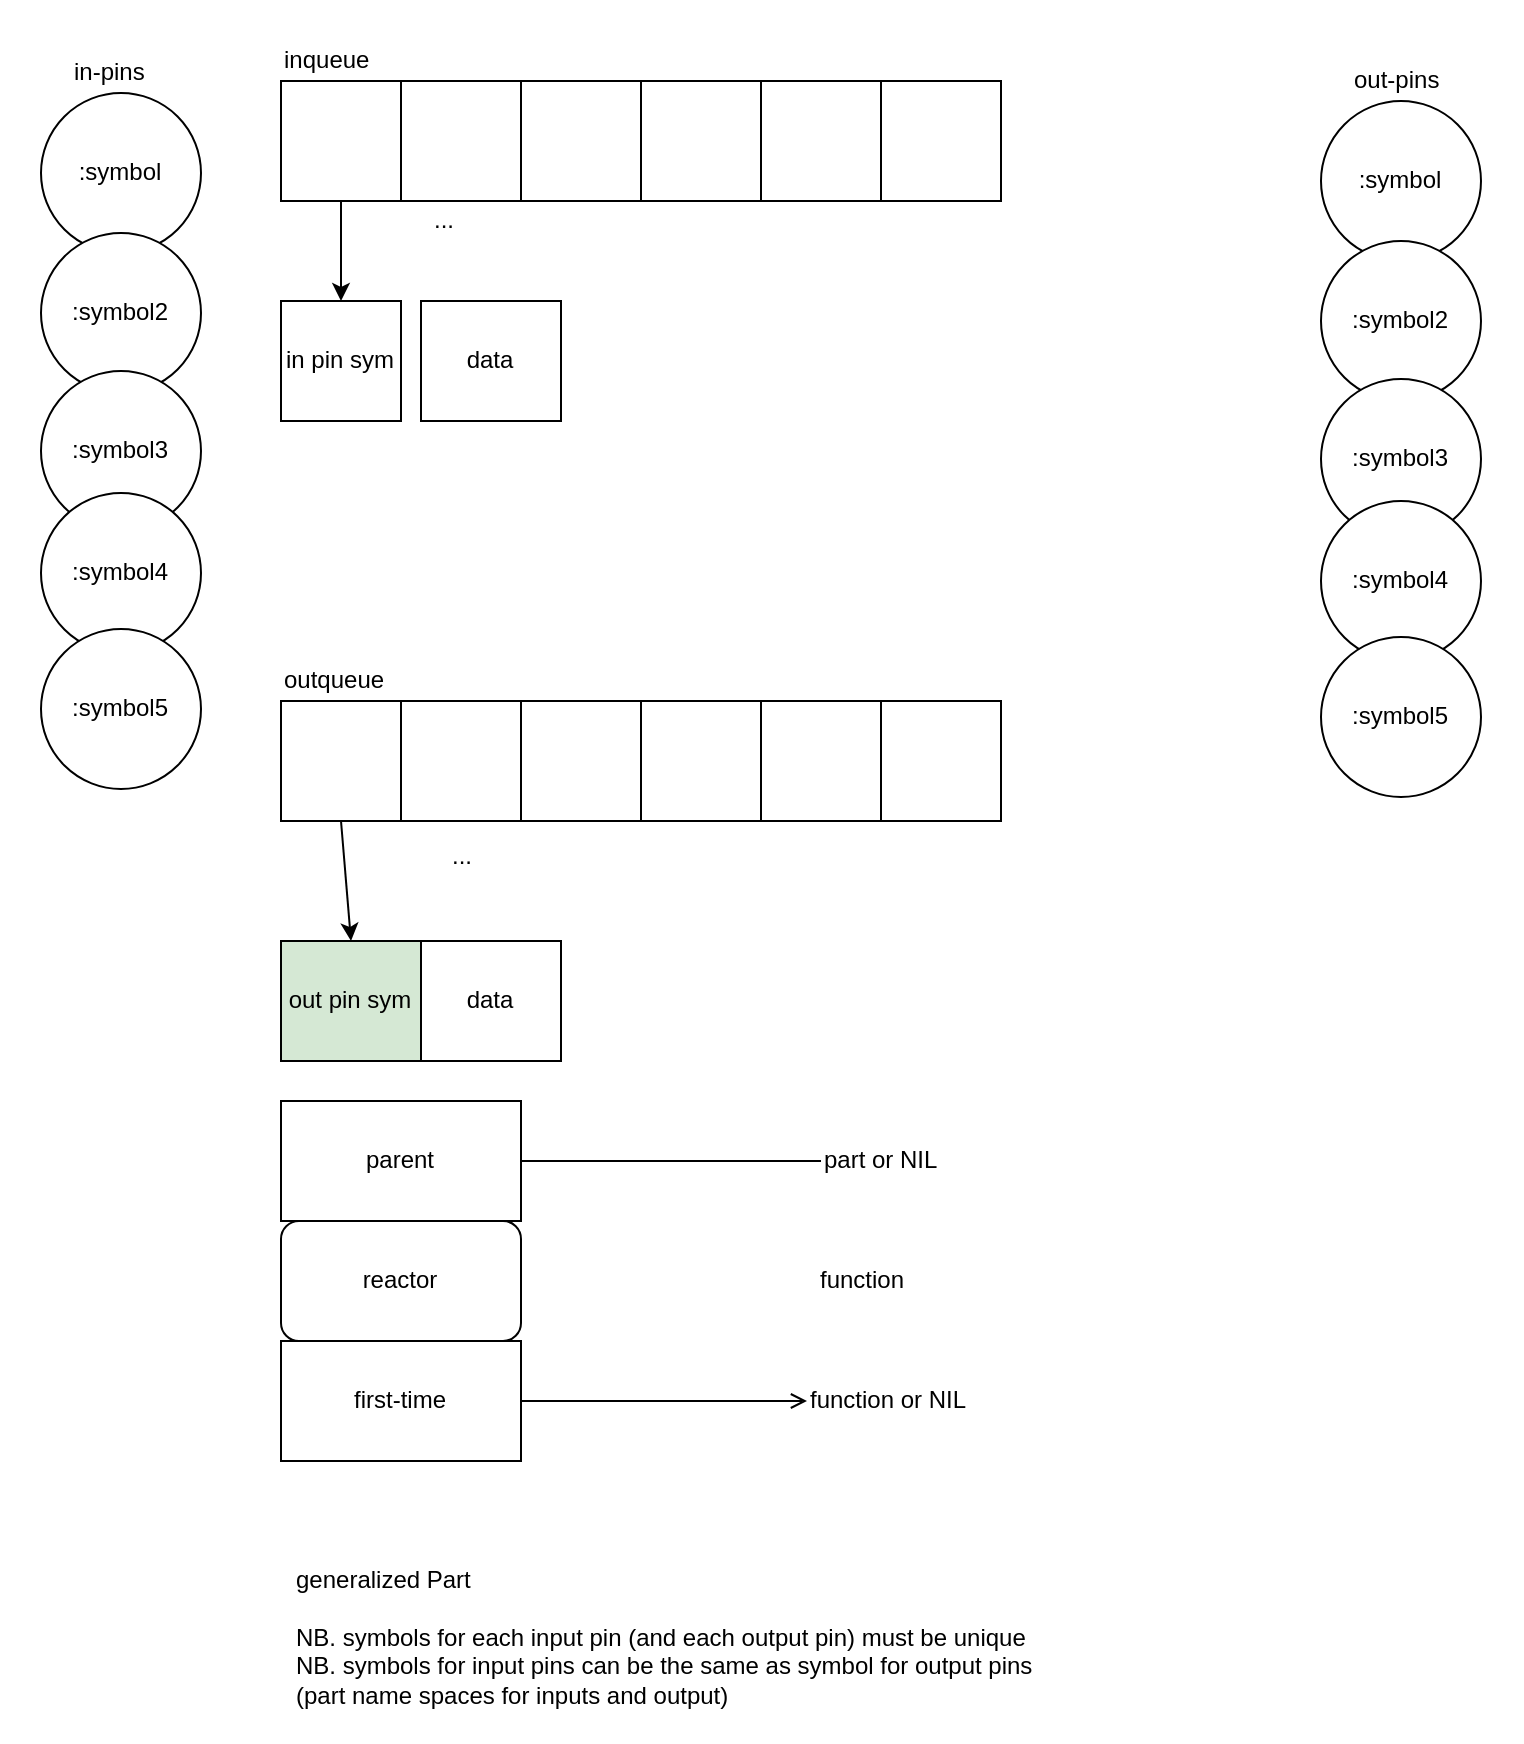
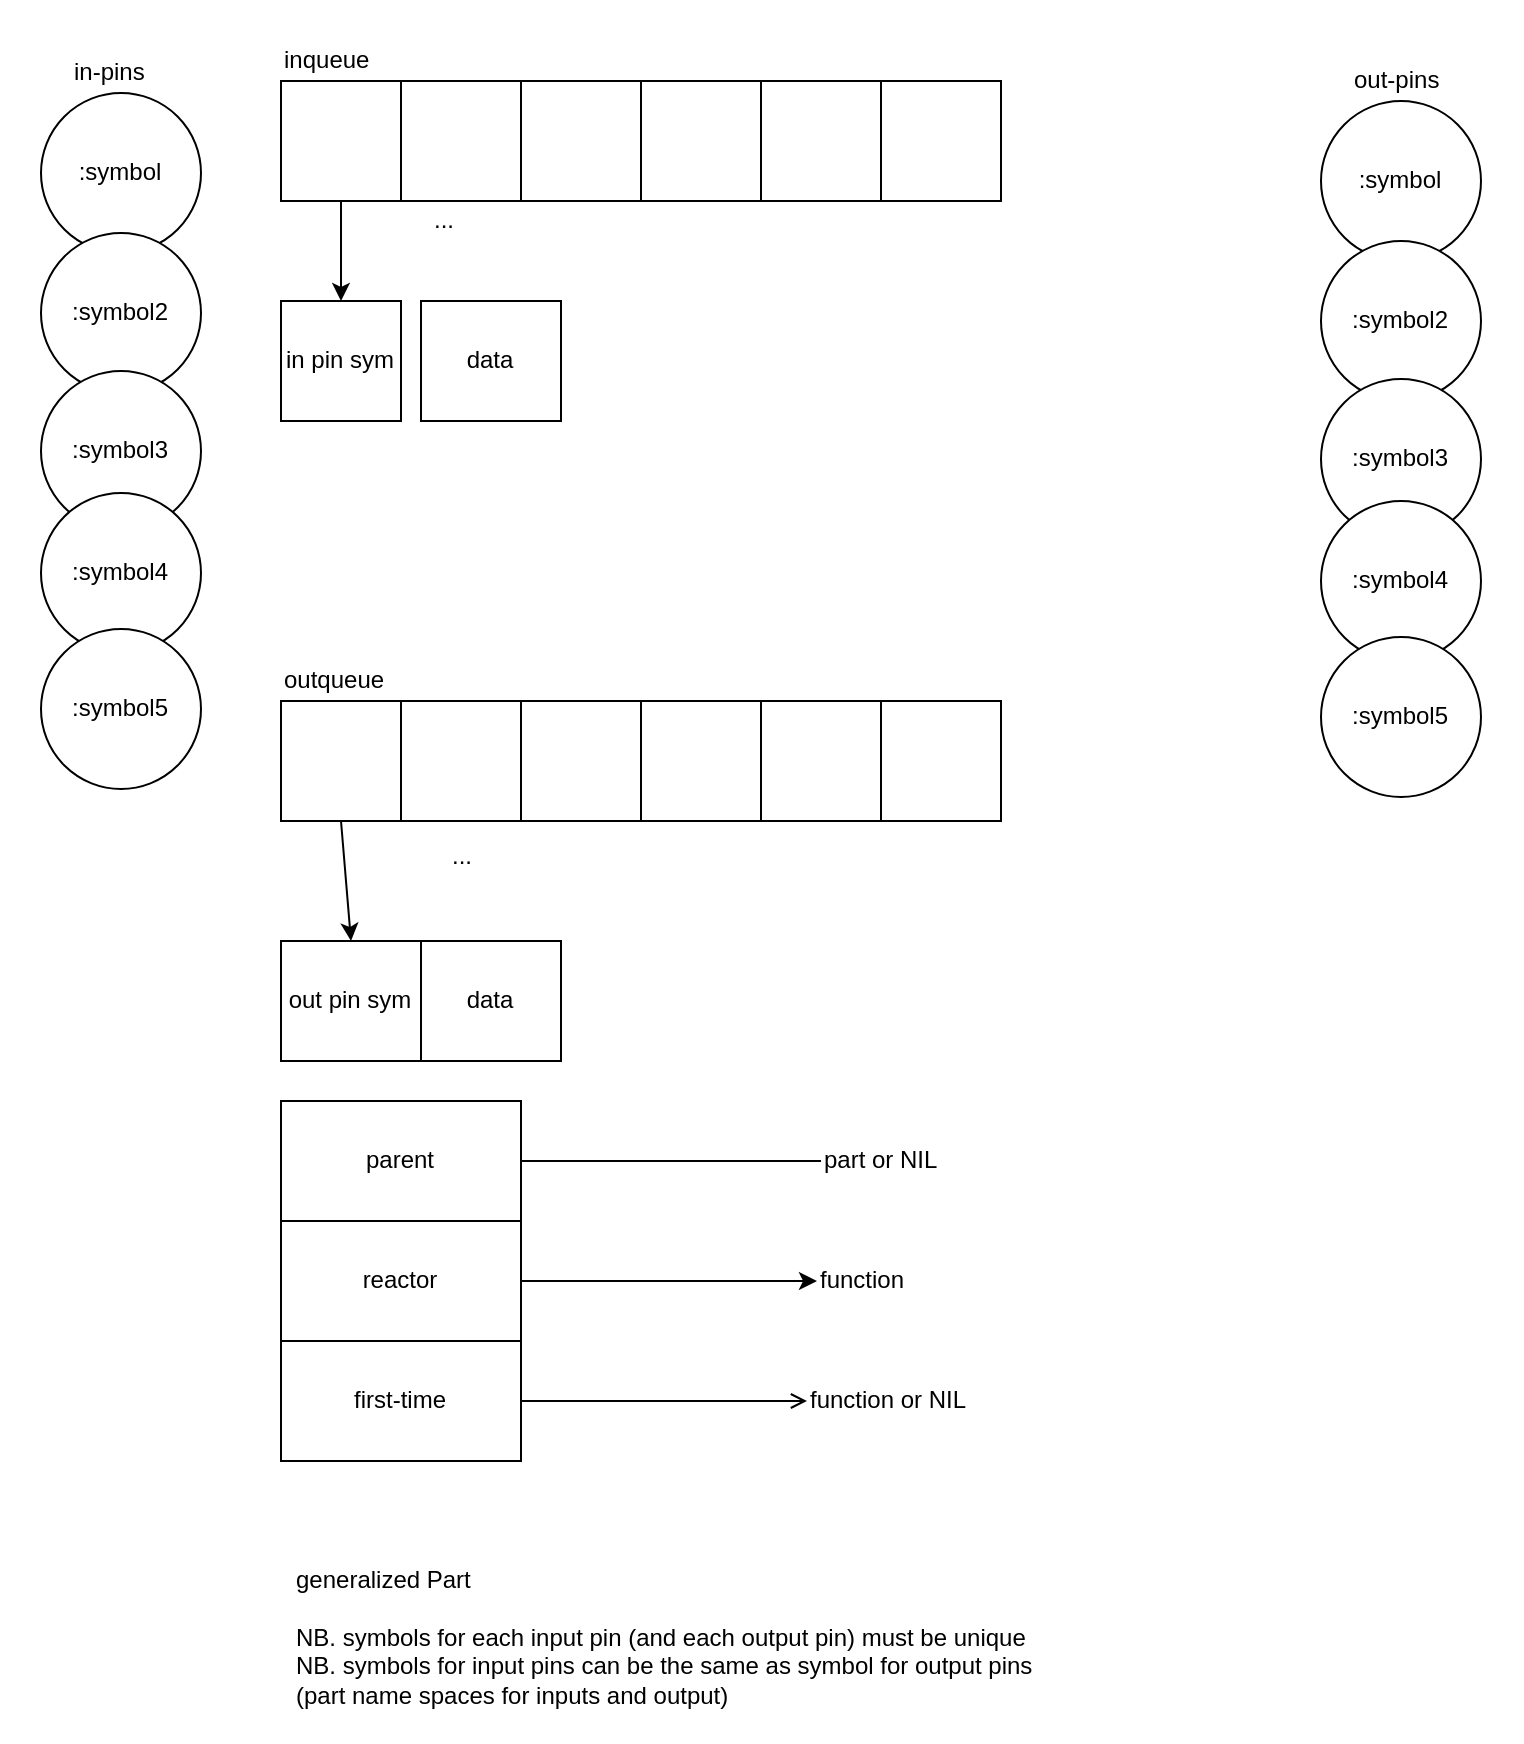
node "out pin sym": fillcolor #d5e8d4 -> #ffffff
node "reactor": shape rounded rectangle -> rectangle
edge "reactor" -> "function": added
